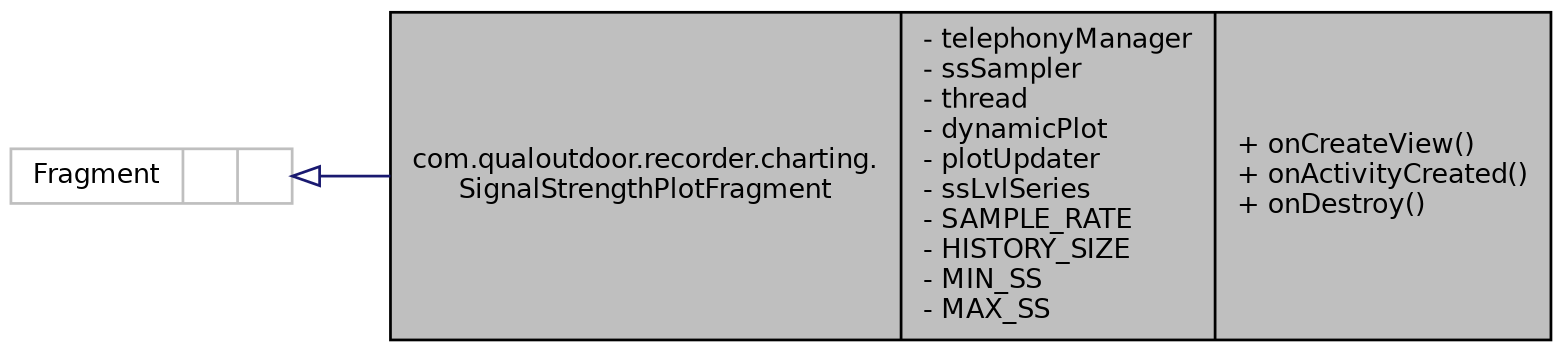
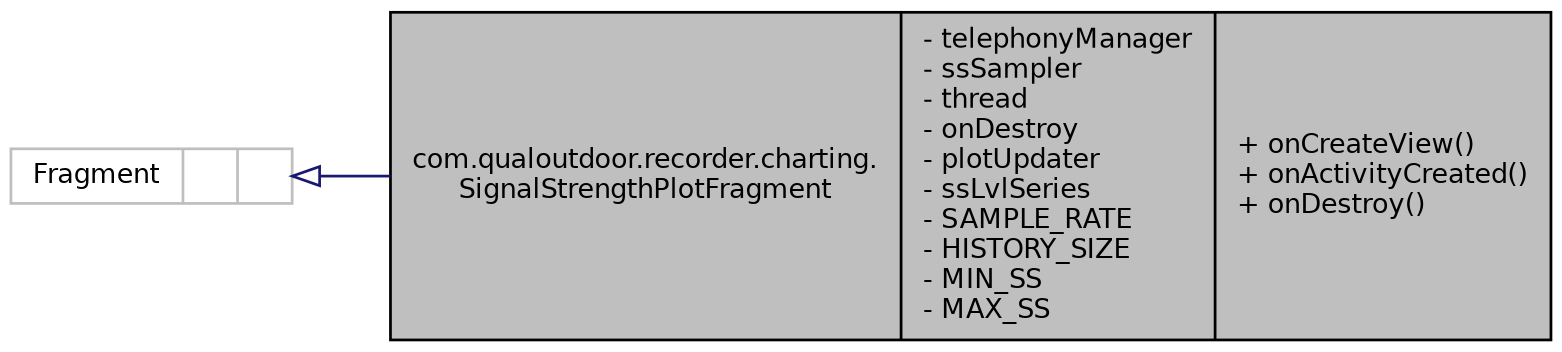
node "com.qualoutdoor.recorder.charting.": text "- dynamicPlot" -> "- onDestroy"
